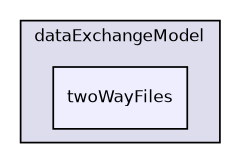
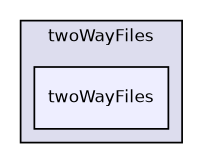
cluster "dataExchangeModel": label "dataExchangeModel" -> "twoWayFiles"
